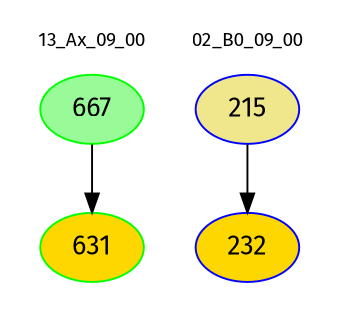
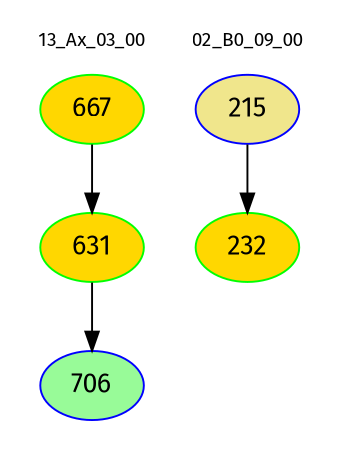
cluster "13_Ax_09_00": label "13_Ax_09_00" -> "13_Ax_03_00"
node "667": fillcolor palegreen -> gold
node "232": color blue -> green
node "706": added
